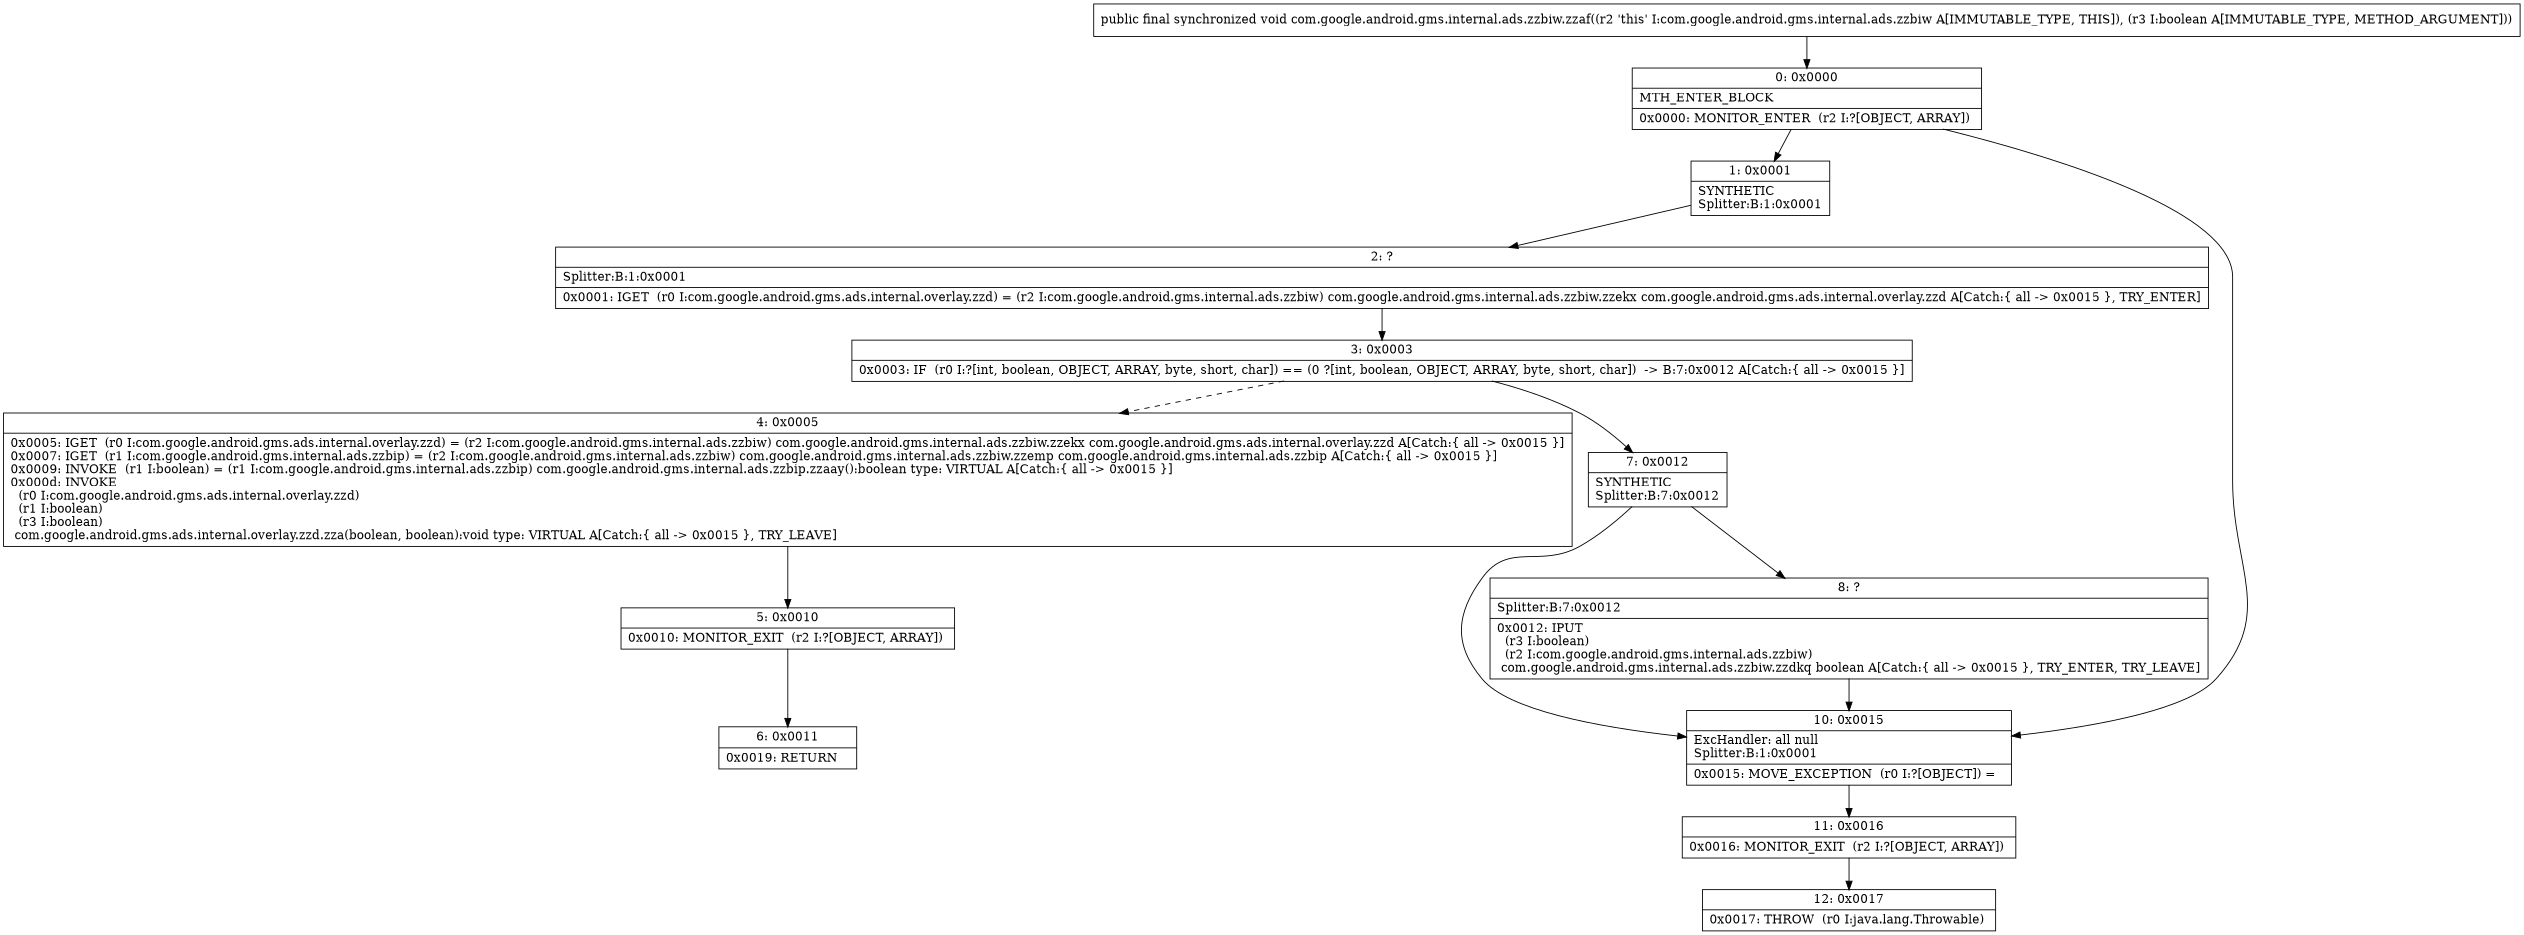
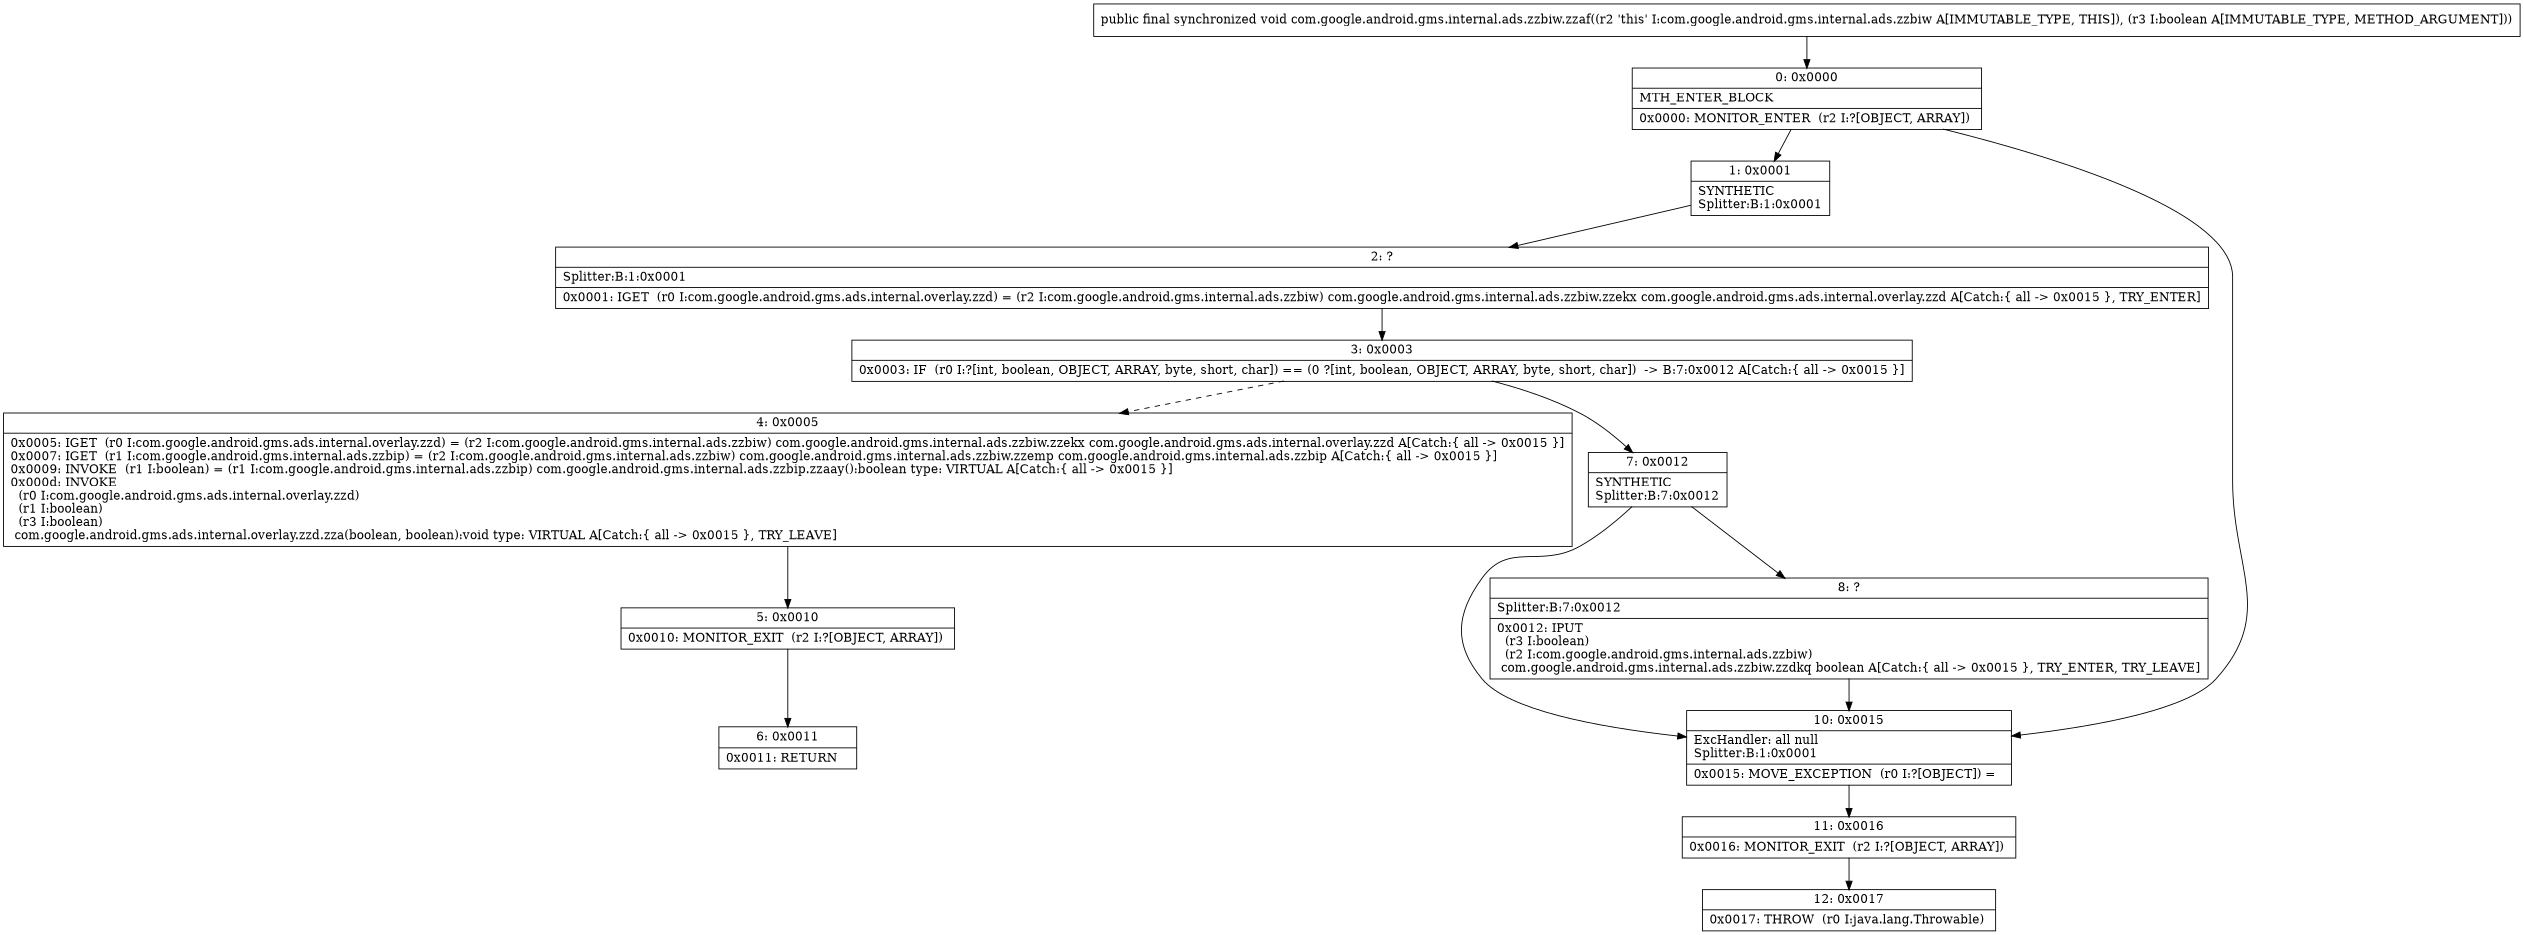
node "6: 0x0011": text "0x0019: RETURN" -> "0x0011: RETURN"
